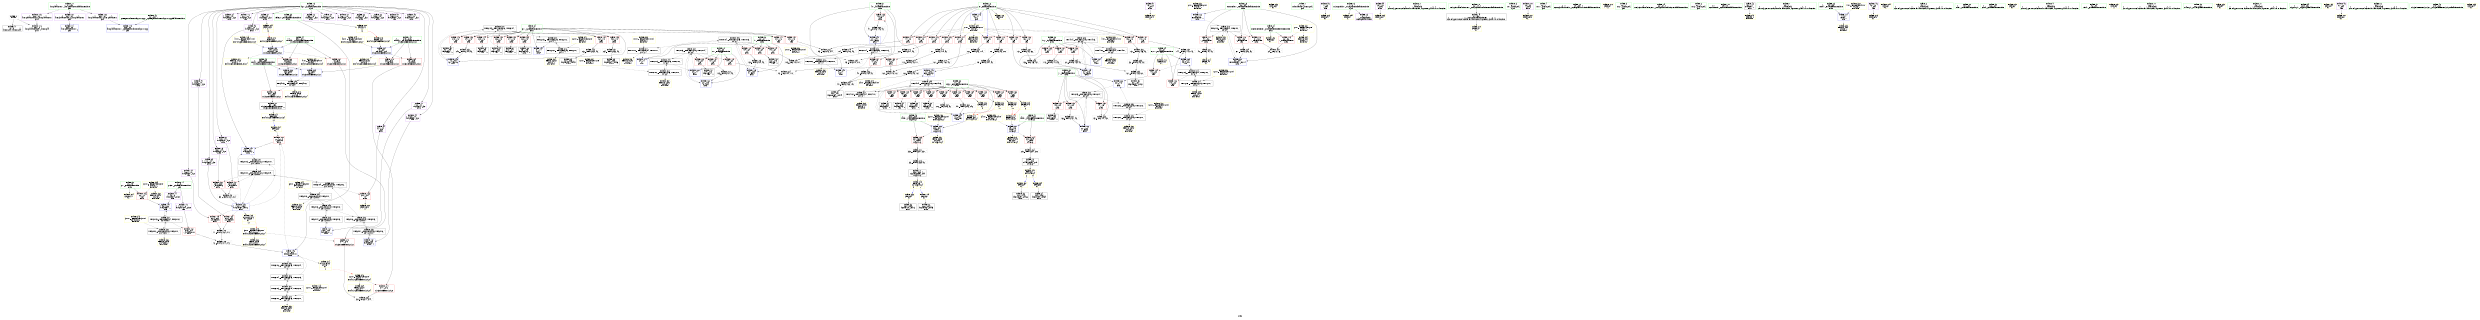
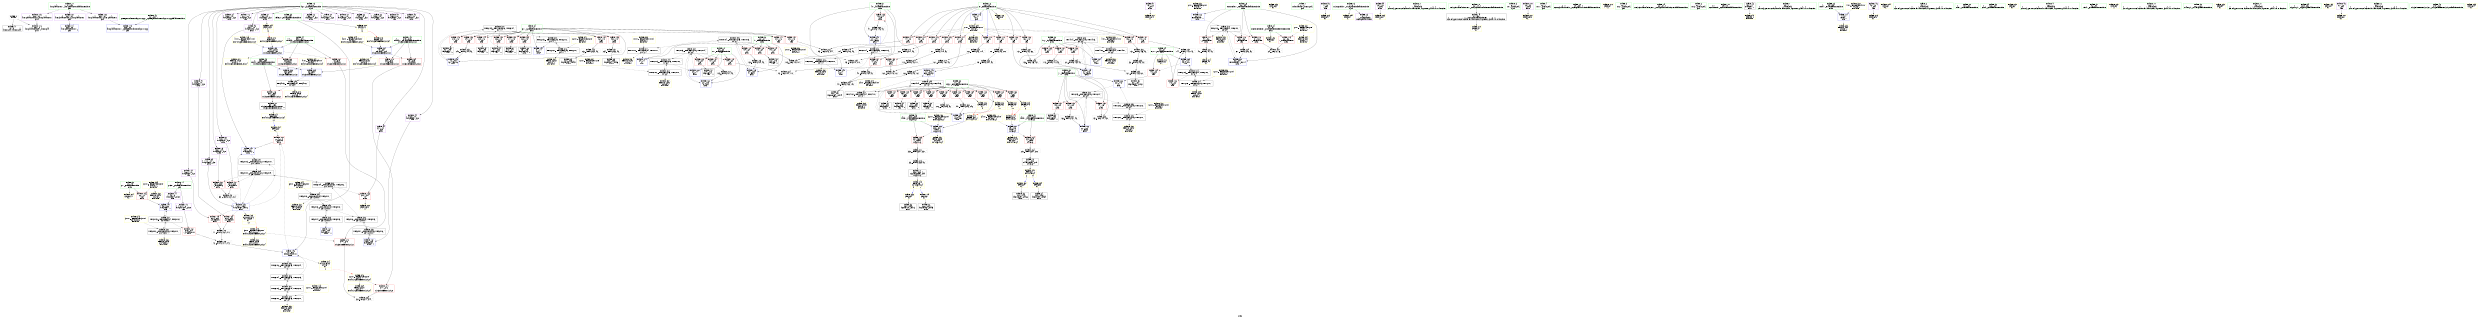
node "NodeID: 77": removed
